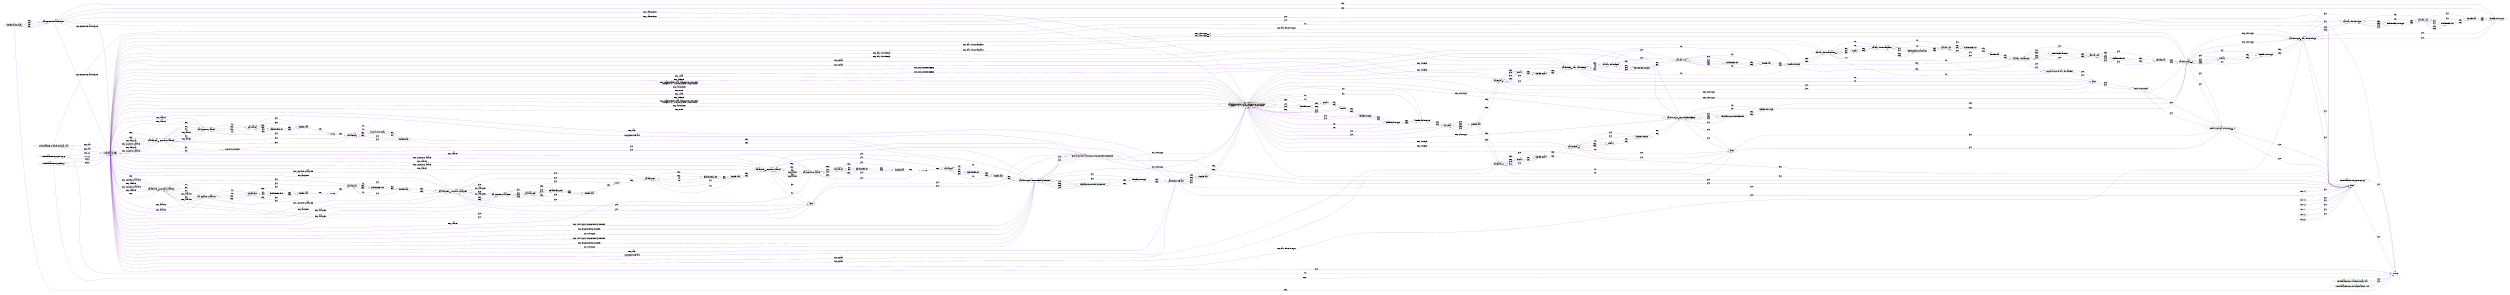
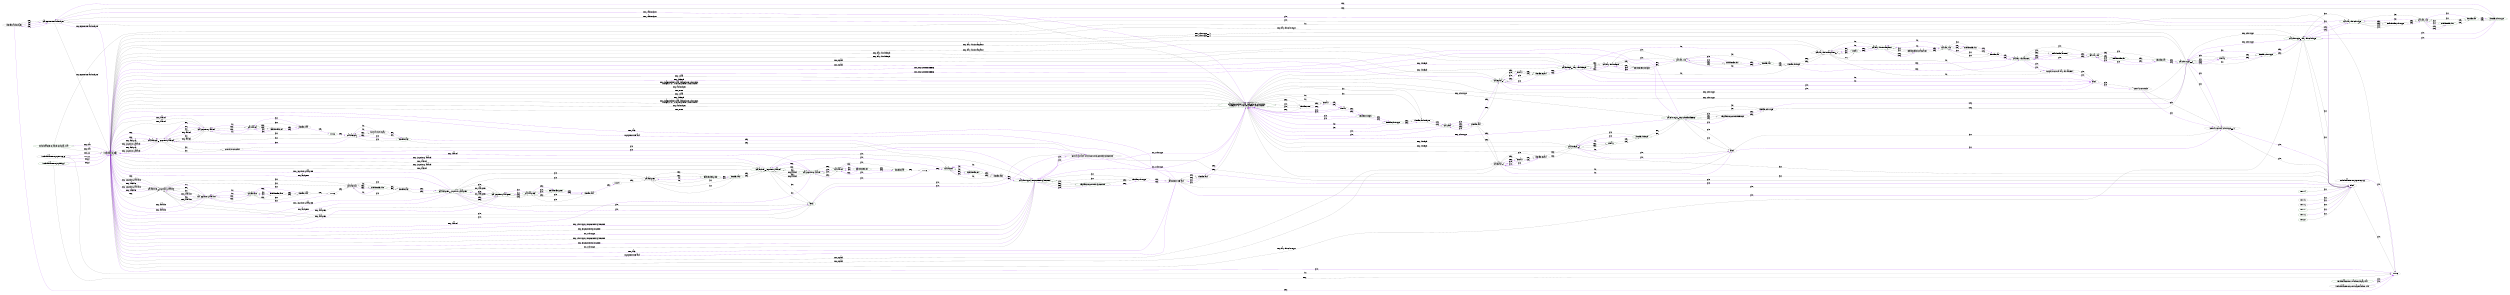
edge "1000197" -> "(Call,(png_uint_16)data.green)": removed, label "AST:"
